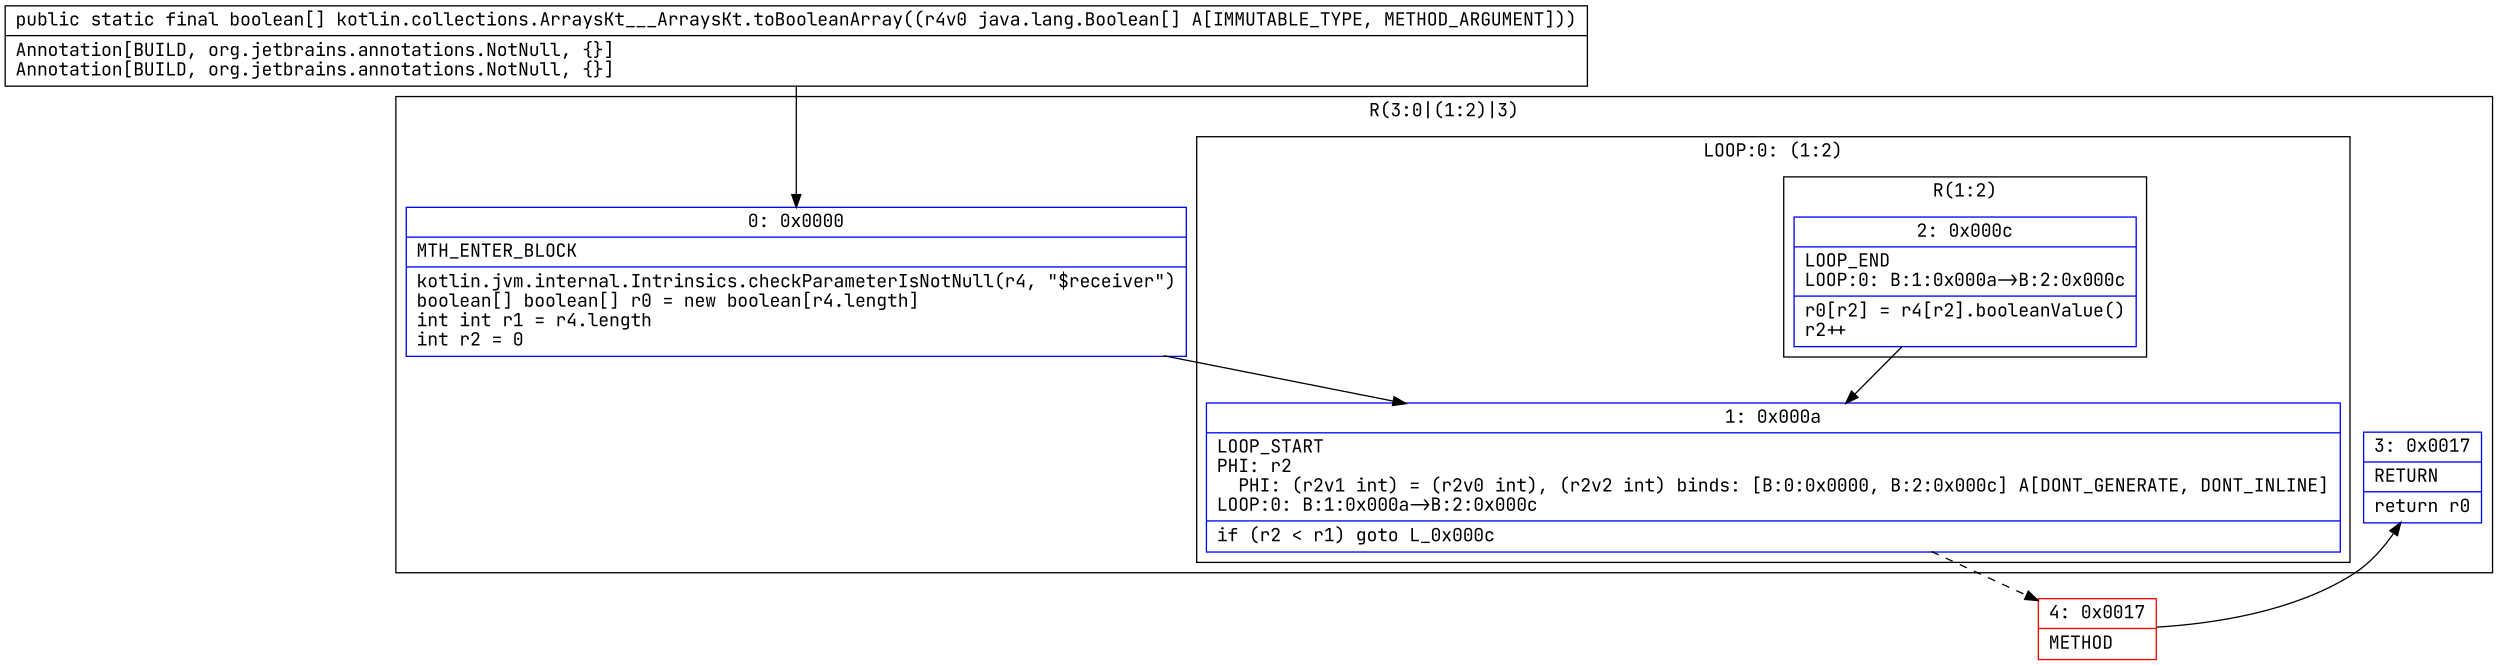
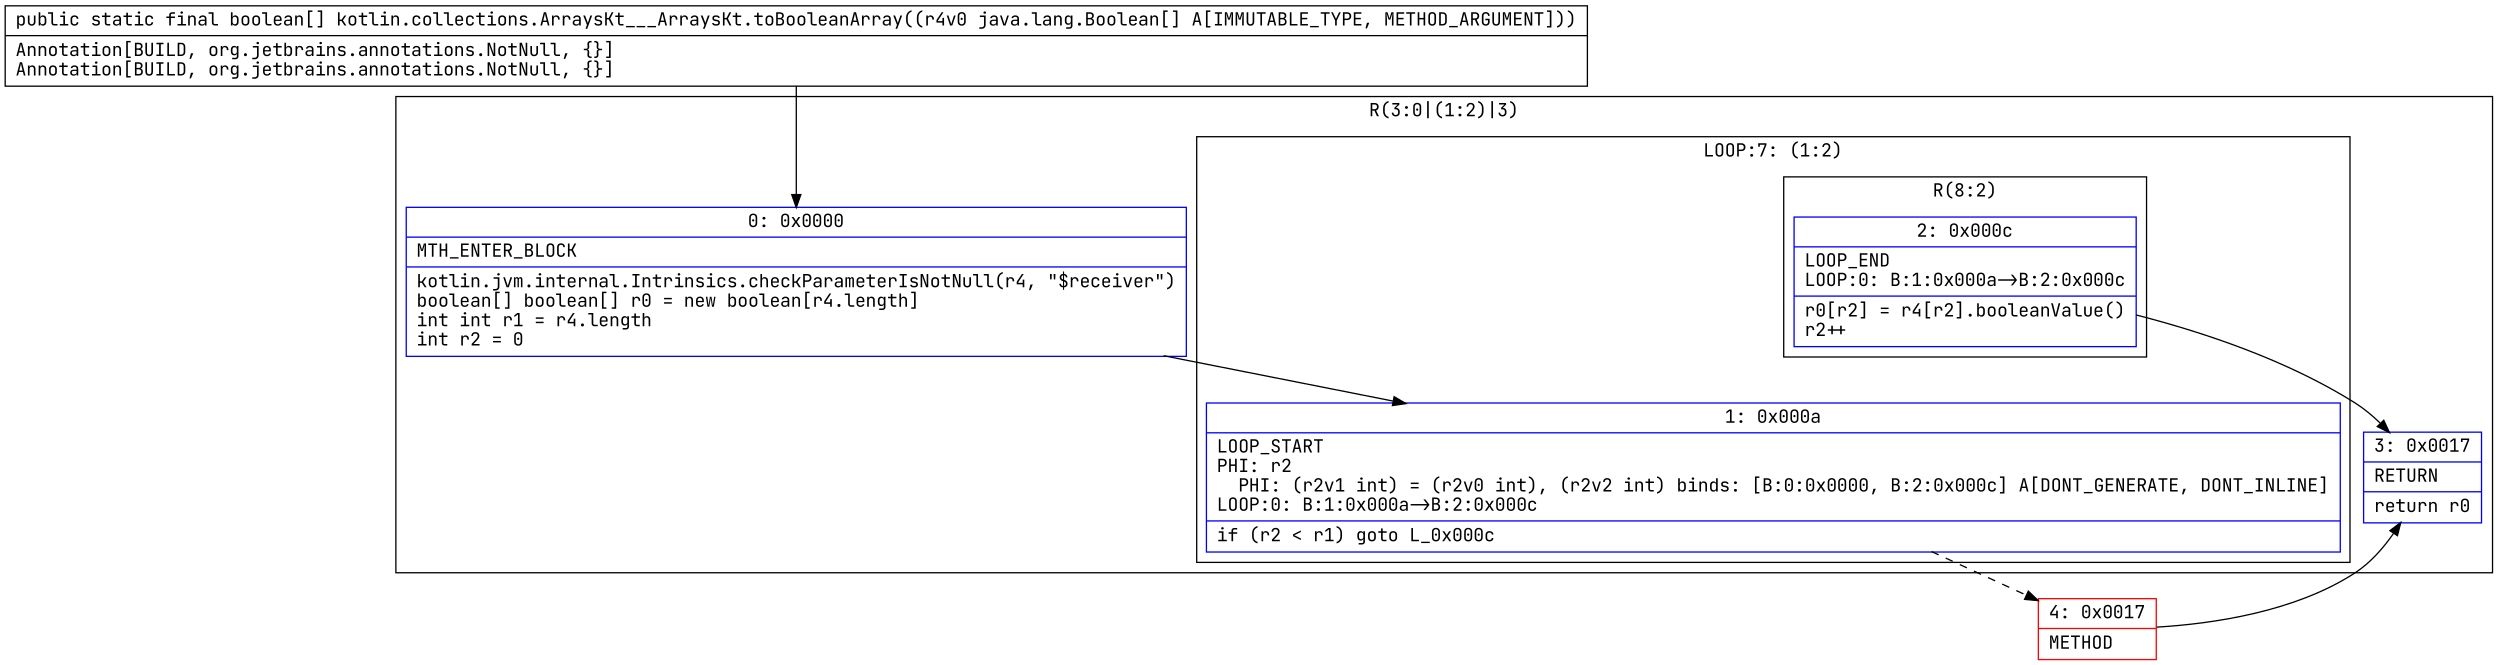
cluster "LOOP:0: (1:2)": label "LOOP:0: (1:2)" -> "LOOP:7: (1:2)"
cluster "R(1:2)": label "R(1:2)" -> "R(8:2)"
edge "2: 0x000c" -> "1: 0x000a": now "2: 0x000c" -> "3: 0x0017"
